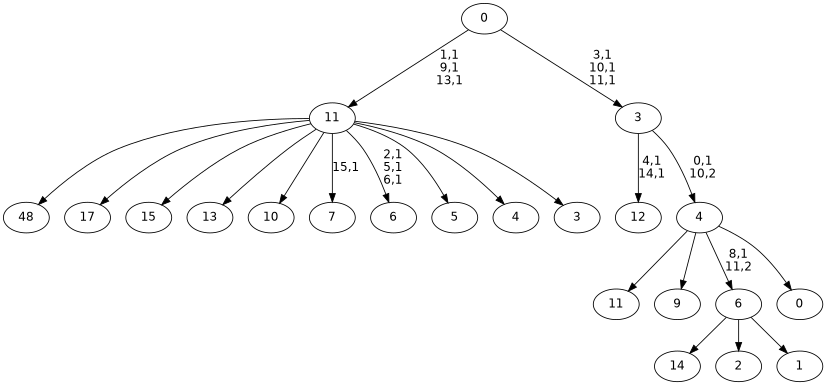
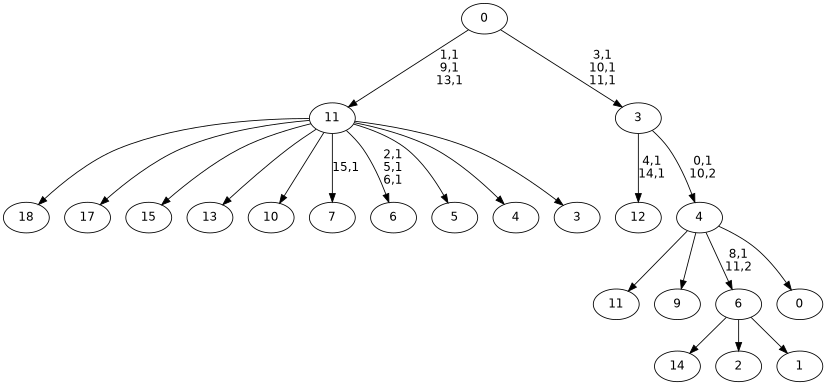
node "48": label "48" -> "18"
